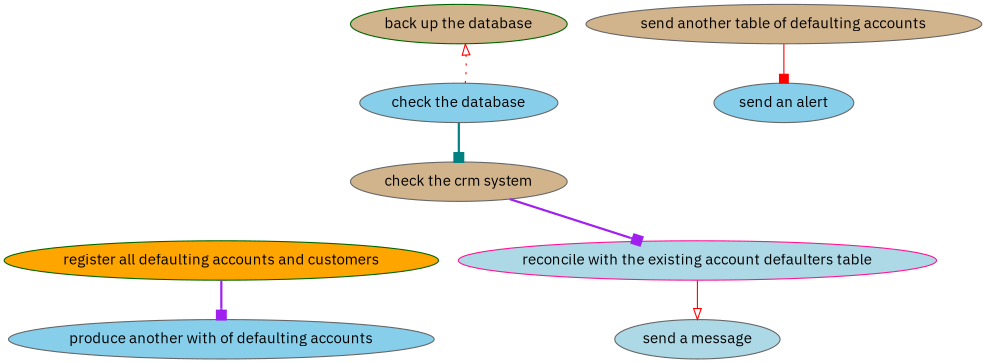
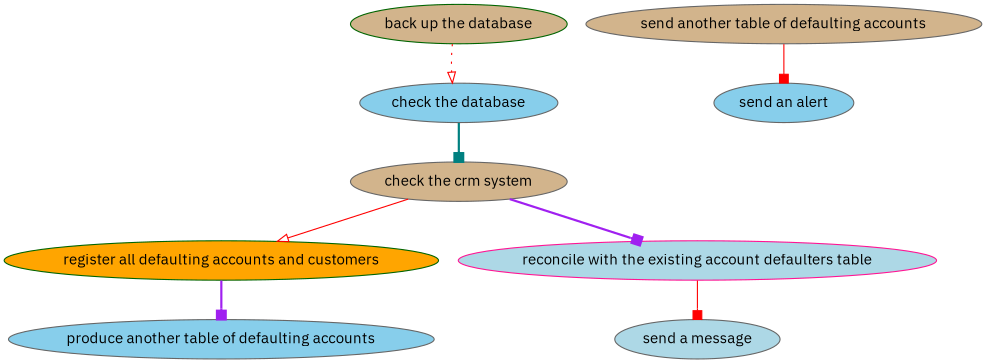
edge "check the database" -> "back up the database": reversed
edge "check the crm system" -> "register all defaulting accounts and customers": added
edge "reconcile with the existing account defaulters table" -> "send a message": arrowhead onormal -> box
node "produce another with of defaulting accounts": label "produce another with of defaulting accounts" -> "produce another table of defaulting accounts"
